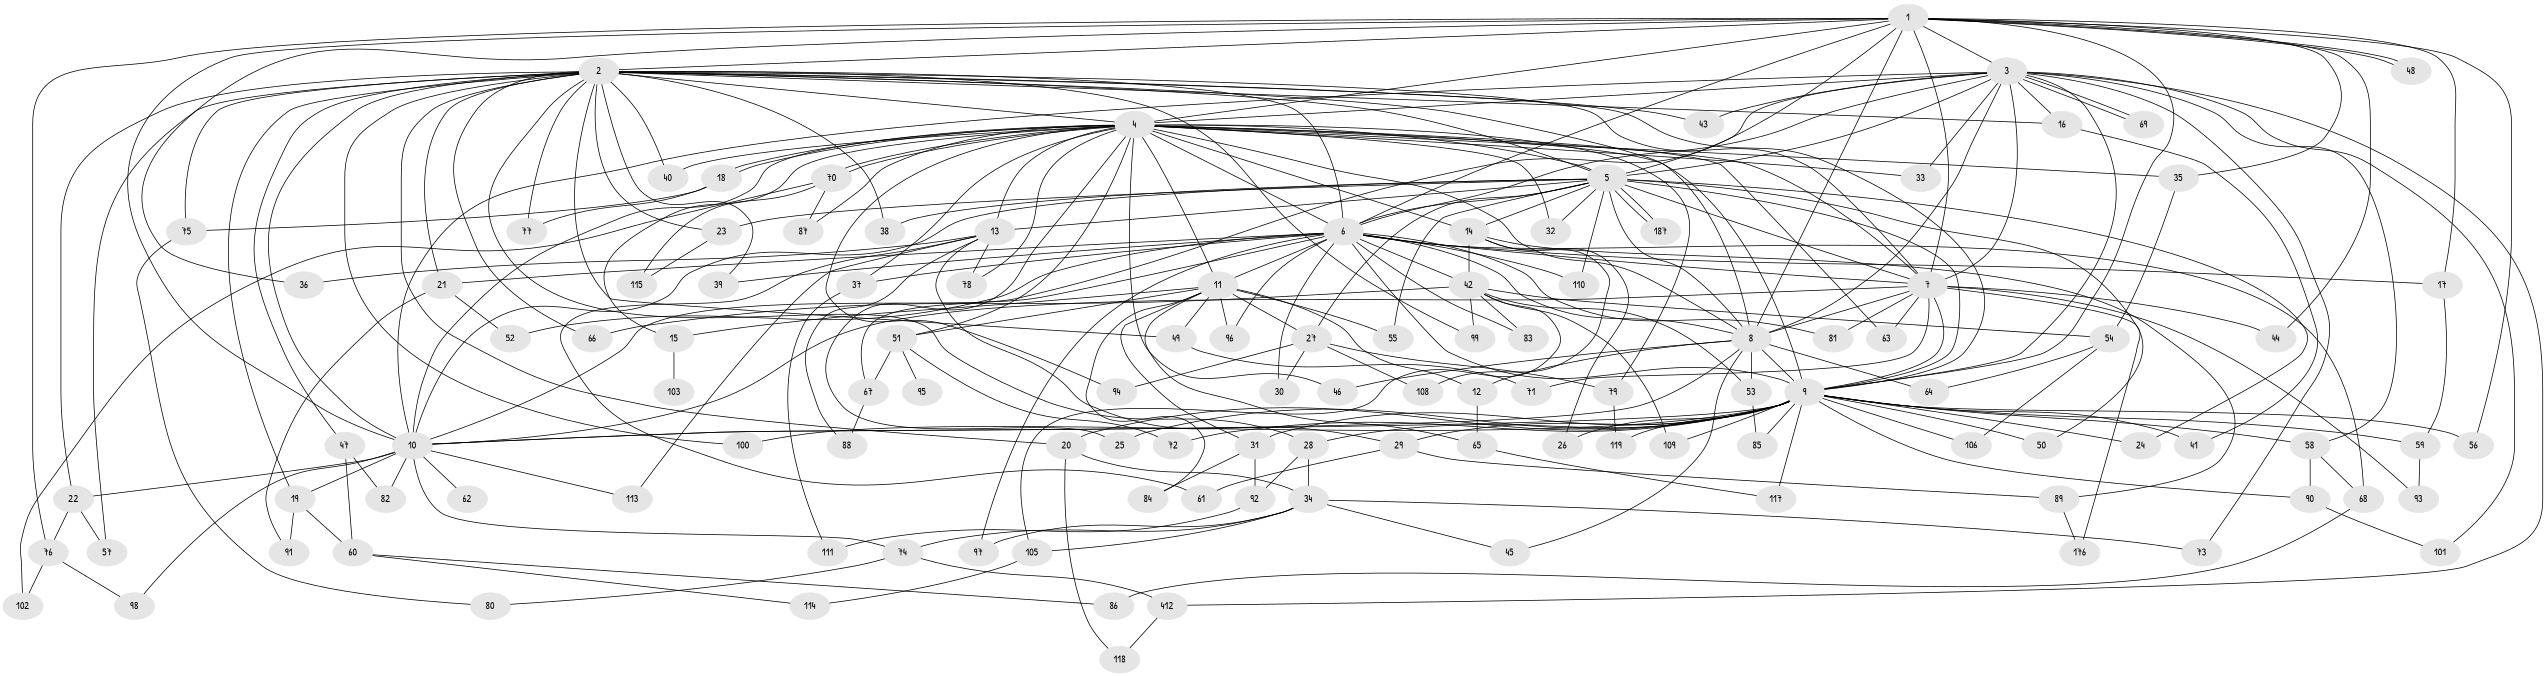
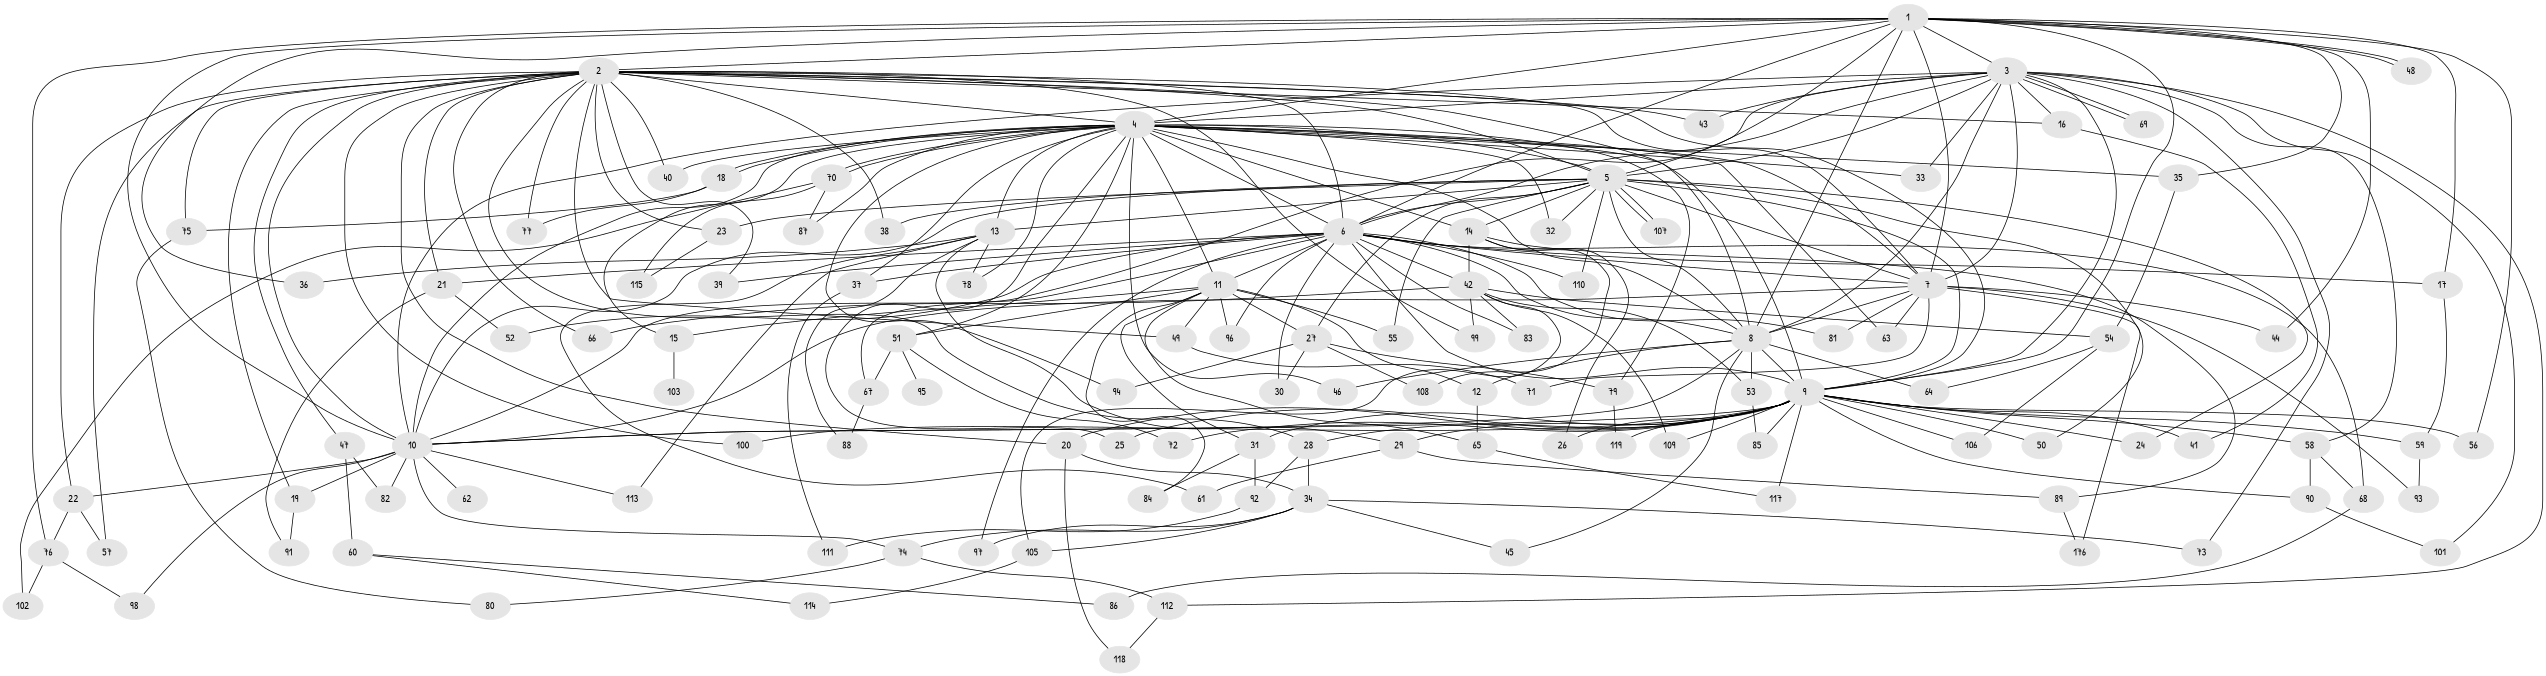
node "187": label "187" -> "107"
edge "7" -- "9": removed
edge "19" -- "60": removed
node "412": label "412" -> "112"
